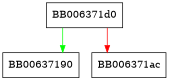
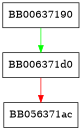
edge "BB006371d0" -> "BB00637190": reversed
node "BB006371ac": label "BB006371ac" -> "BB056371ac"
